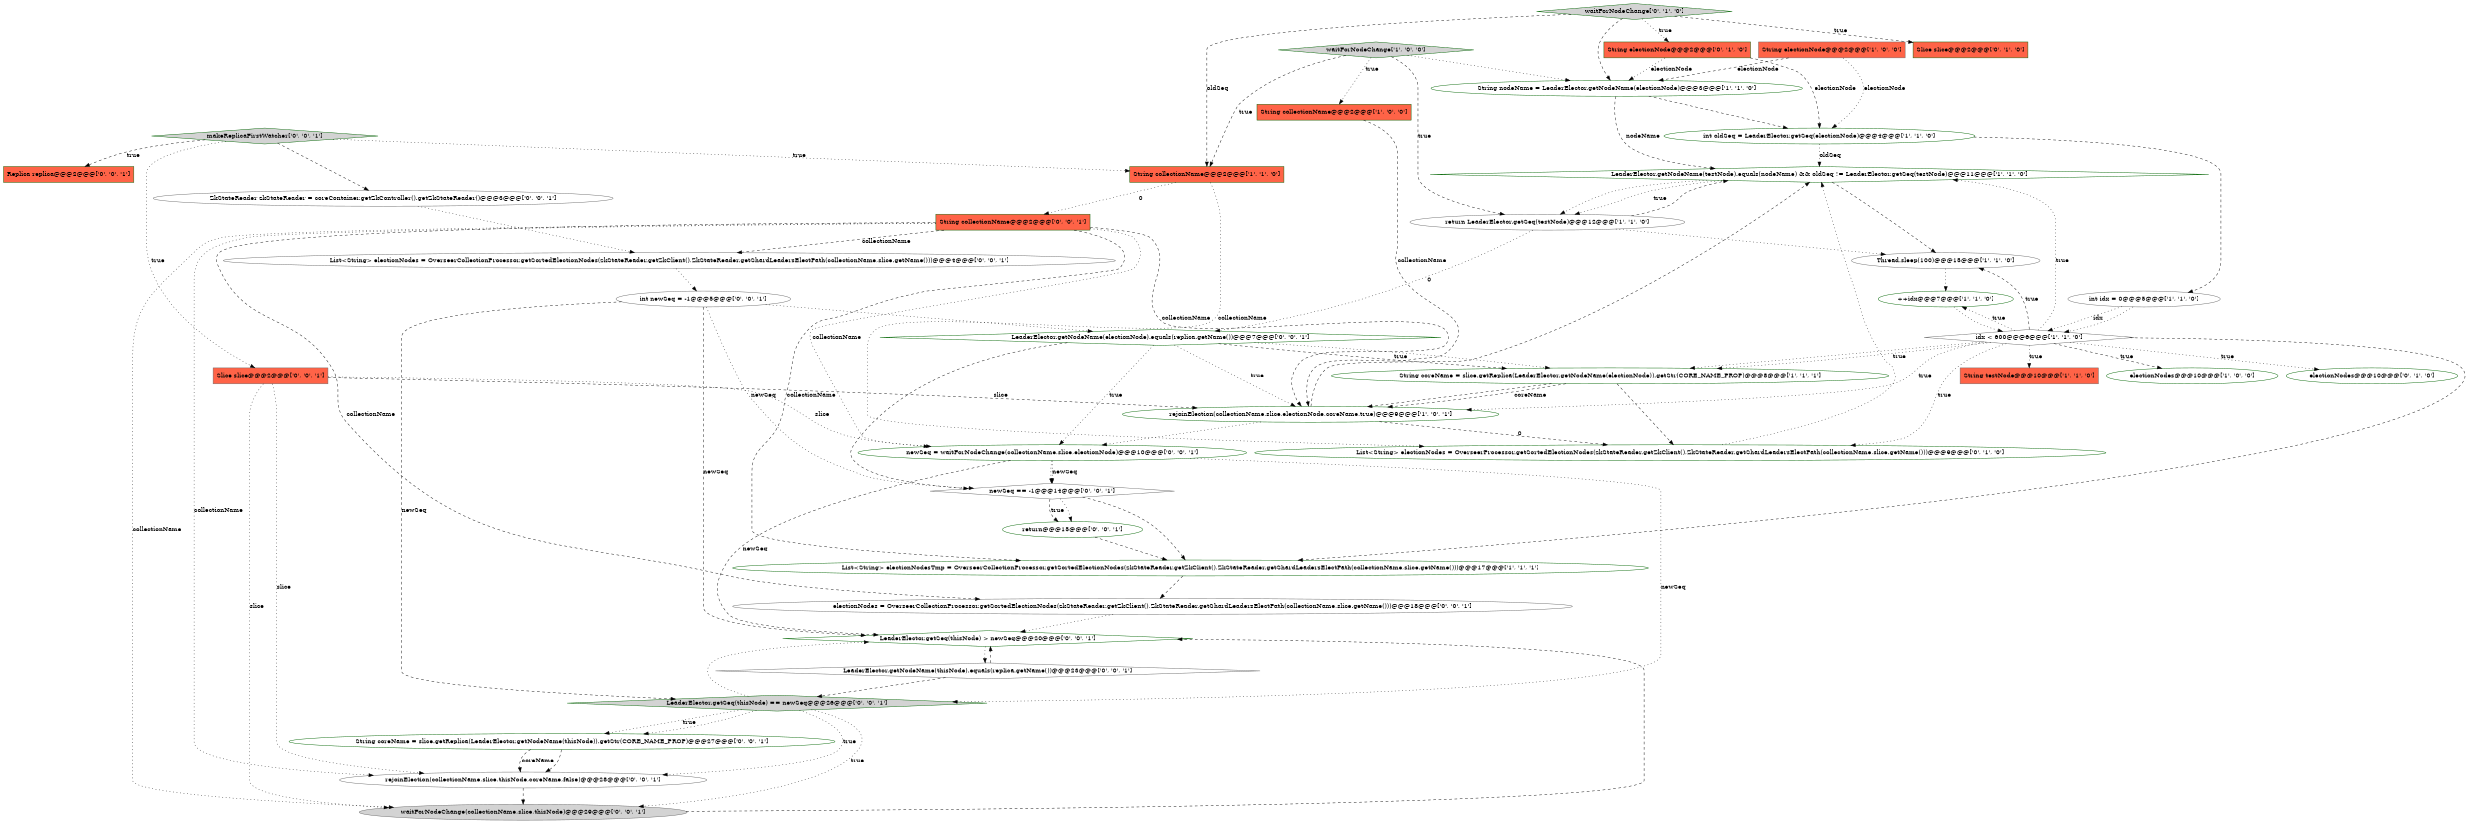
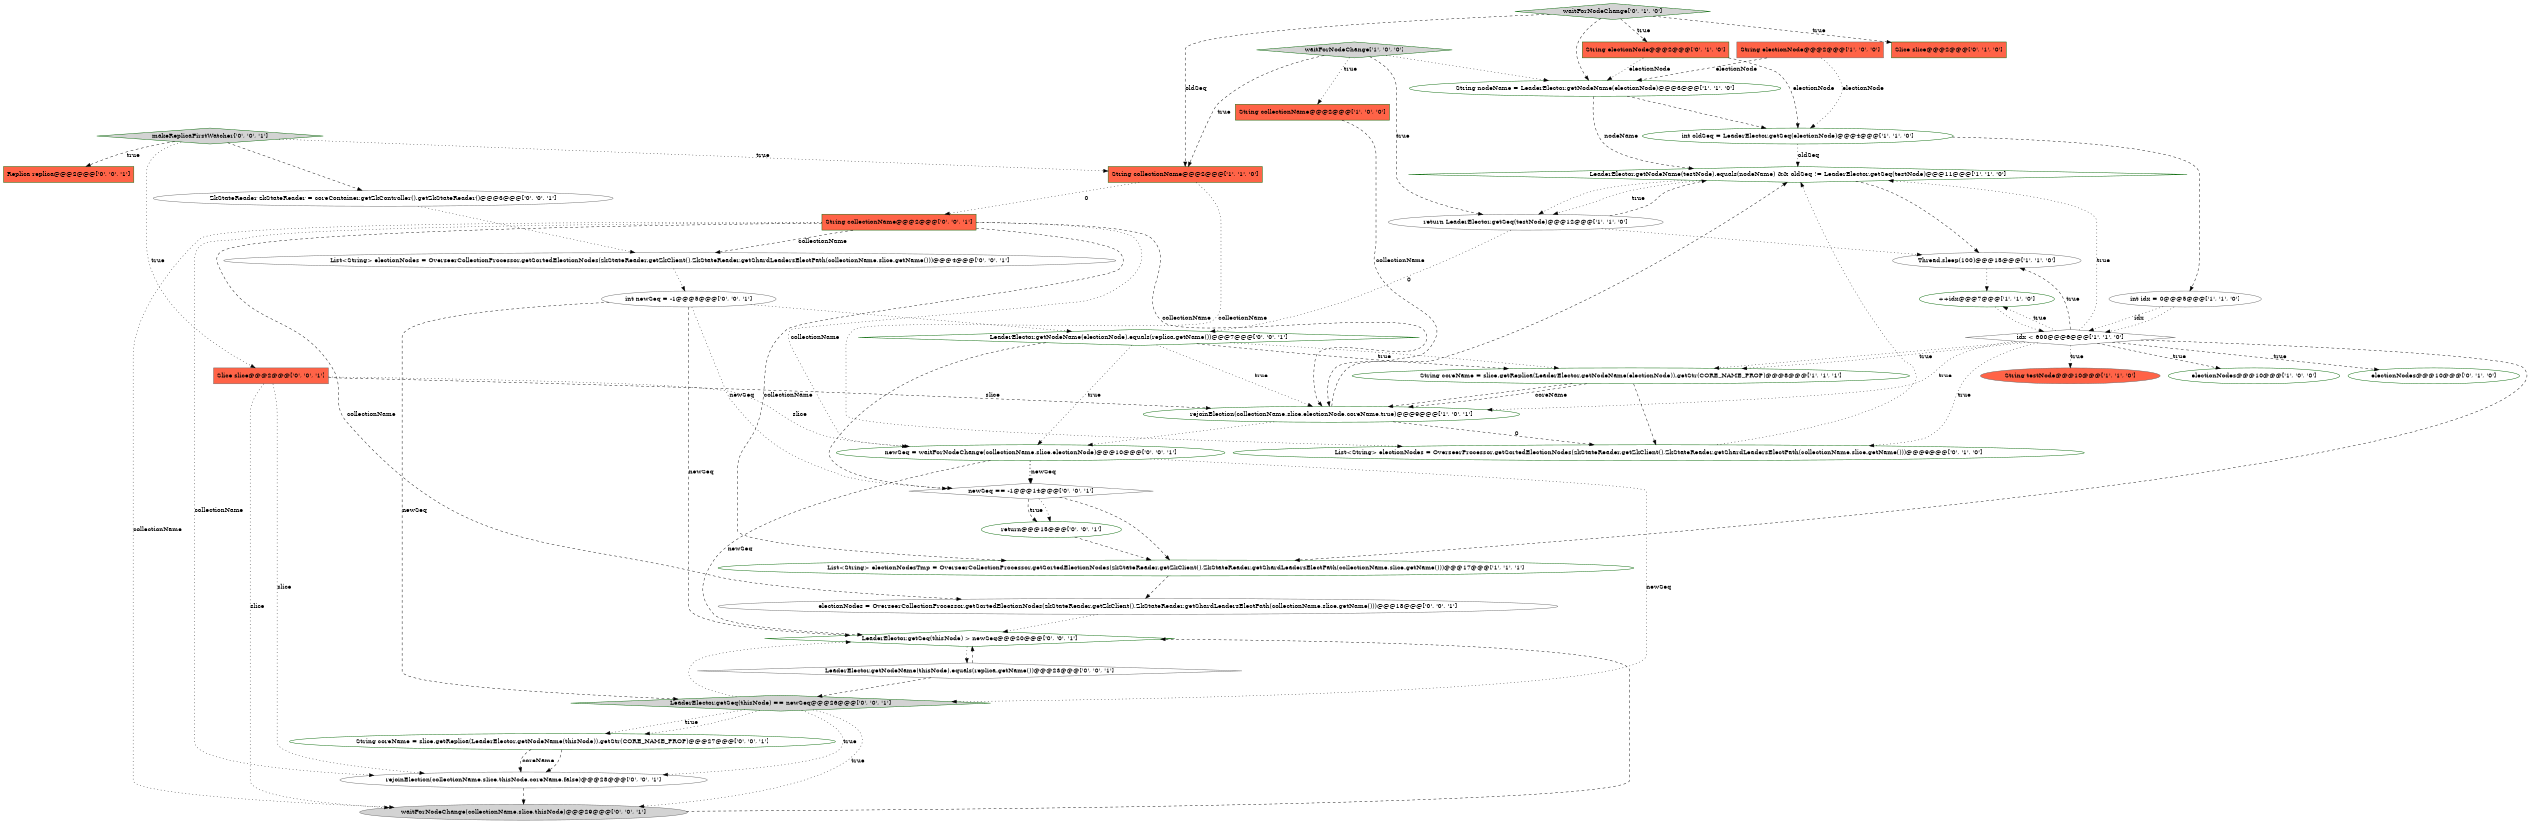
edge "waitForNodeChange['0', '1', '0']" -> "String electionNode@@@2@@@['0', '1', '0']": style dotted -> dashed
edge "idx < 600@@@6@@@['1', '1', '0']" -> "electionNodes@@@10@@@['0', '1', '0']": style dotted -> dashed
node "String testNode@@@10@@@['1', '1', '0']": shape box -> ellipse
